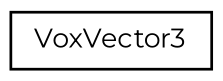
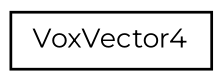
node "VoxVector3": label "VoxVector3" -> "VoxVector4"
